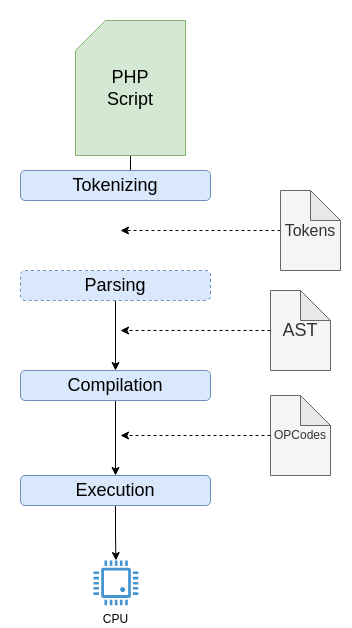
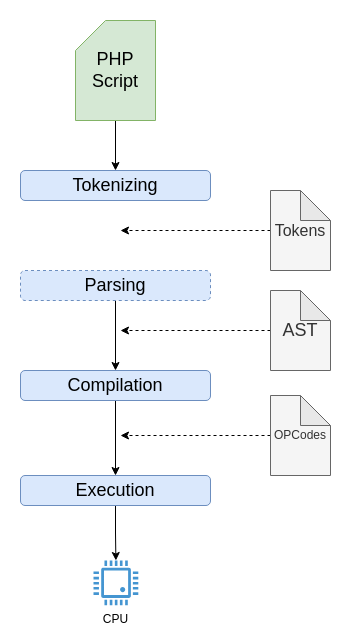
node "PHPScript": size 110x135 -> 80x100
node "Tokens": moved (311, 231) -> (301, 231)
